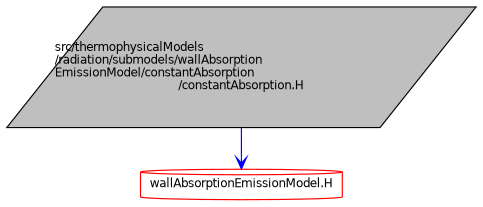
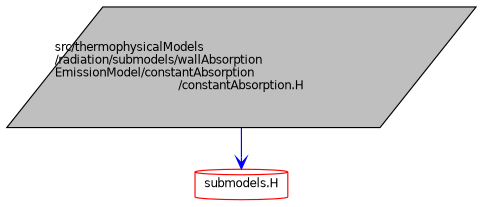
node "wallAbsorptionEmissionModel.H": label "wallAbsorptionEmissionModel.H" -> "submodels.H"
